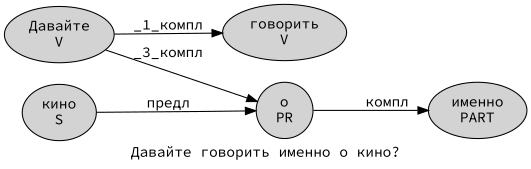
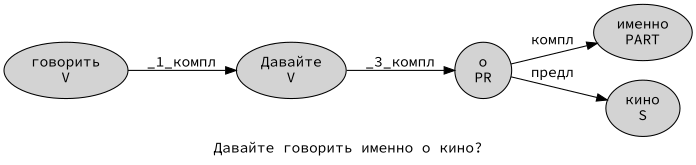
edge "Давайте V" -> "говорить V": reversed
edge "кино S" -> "о PR": reversed
